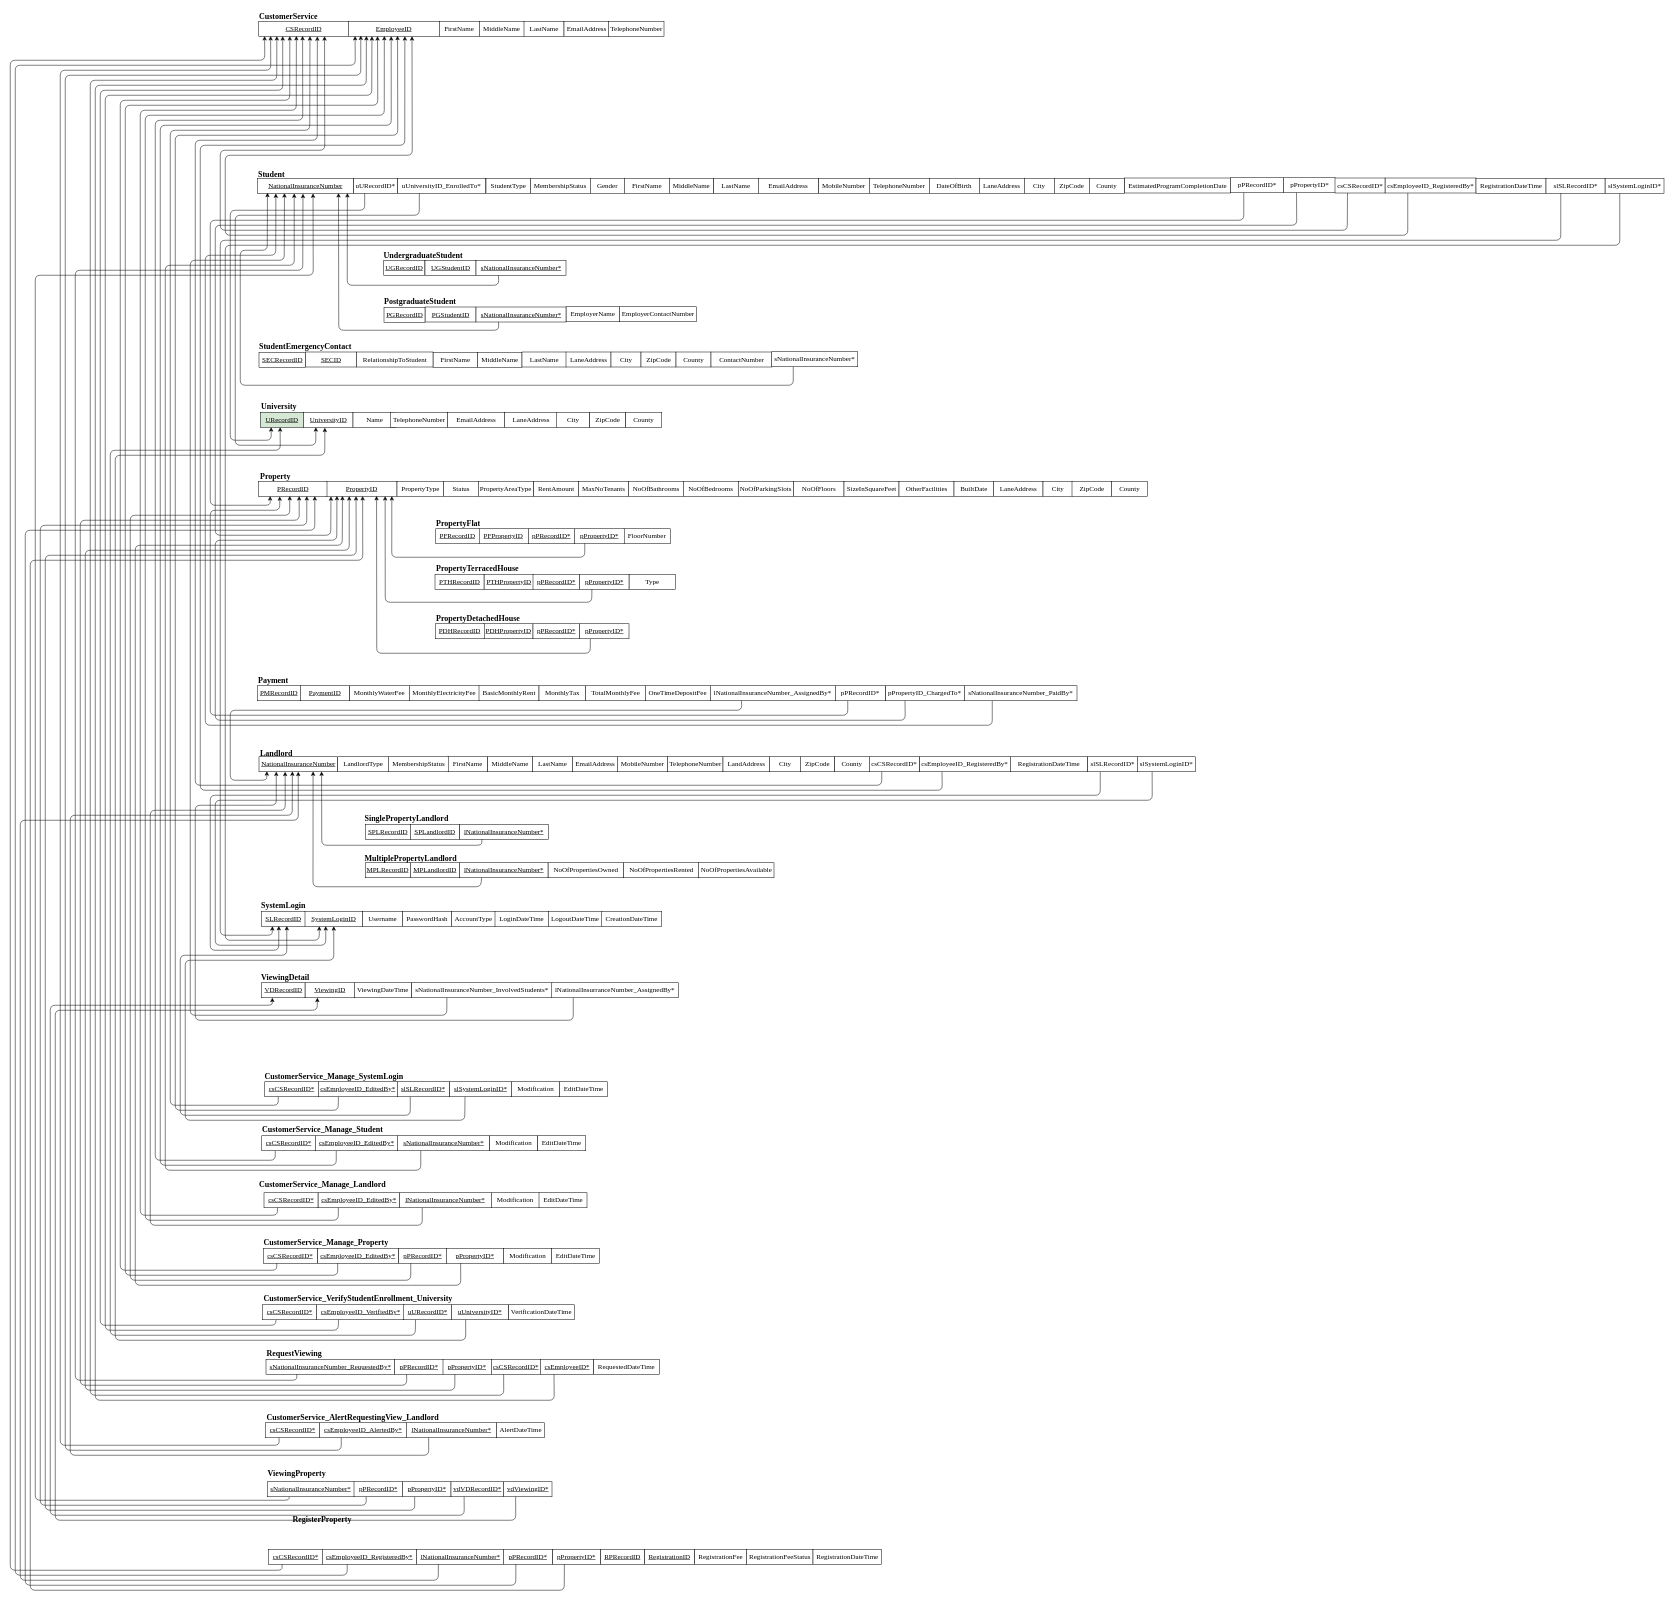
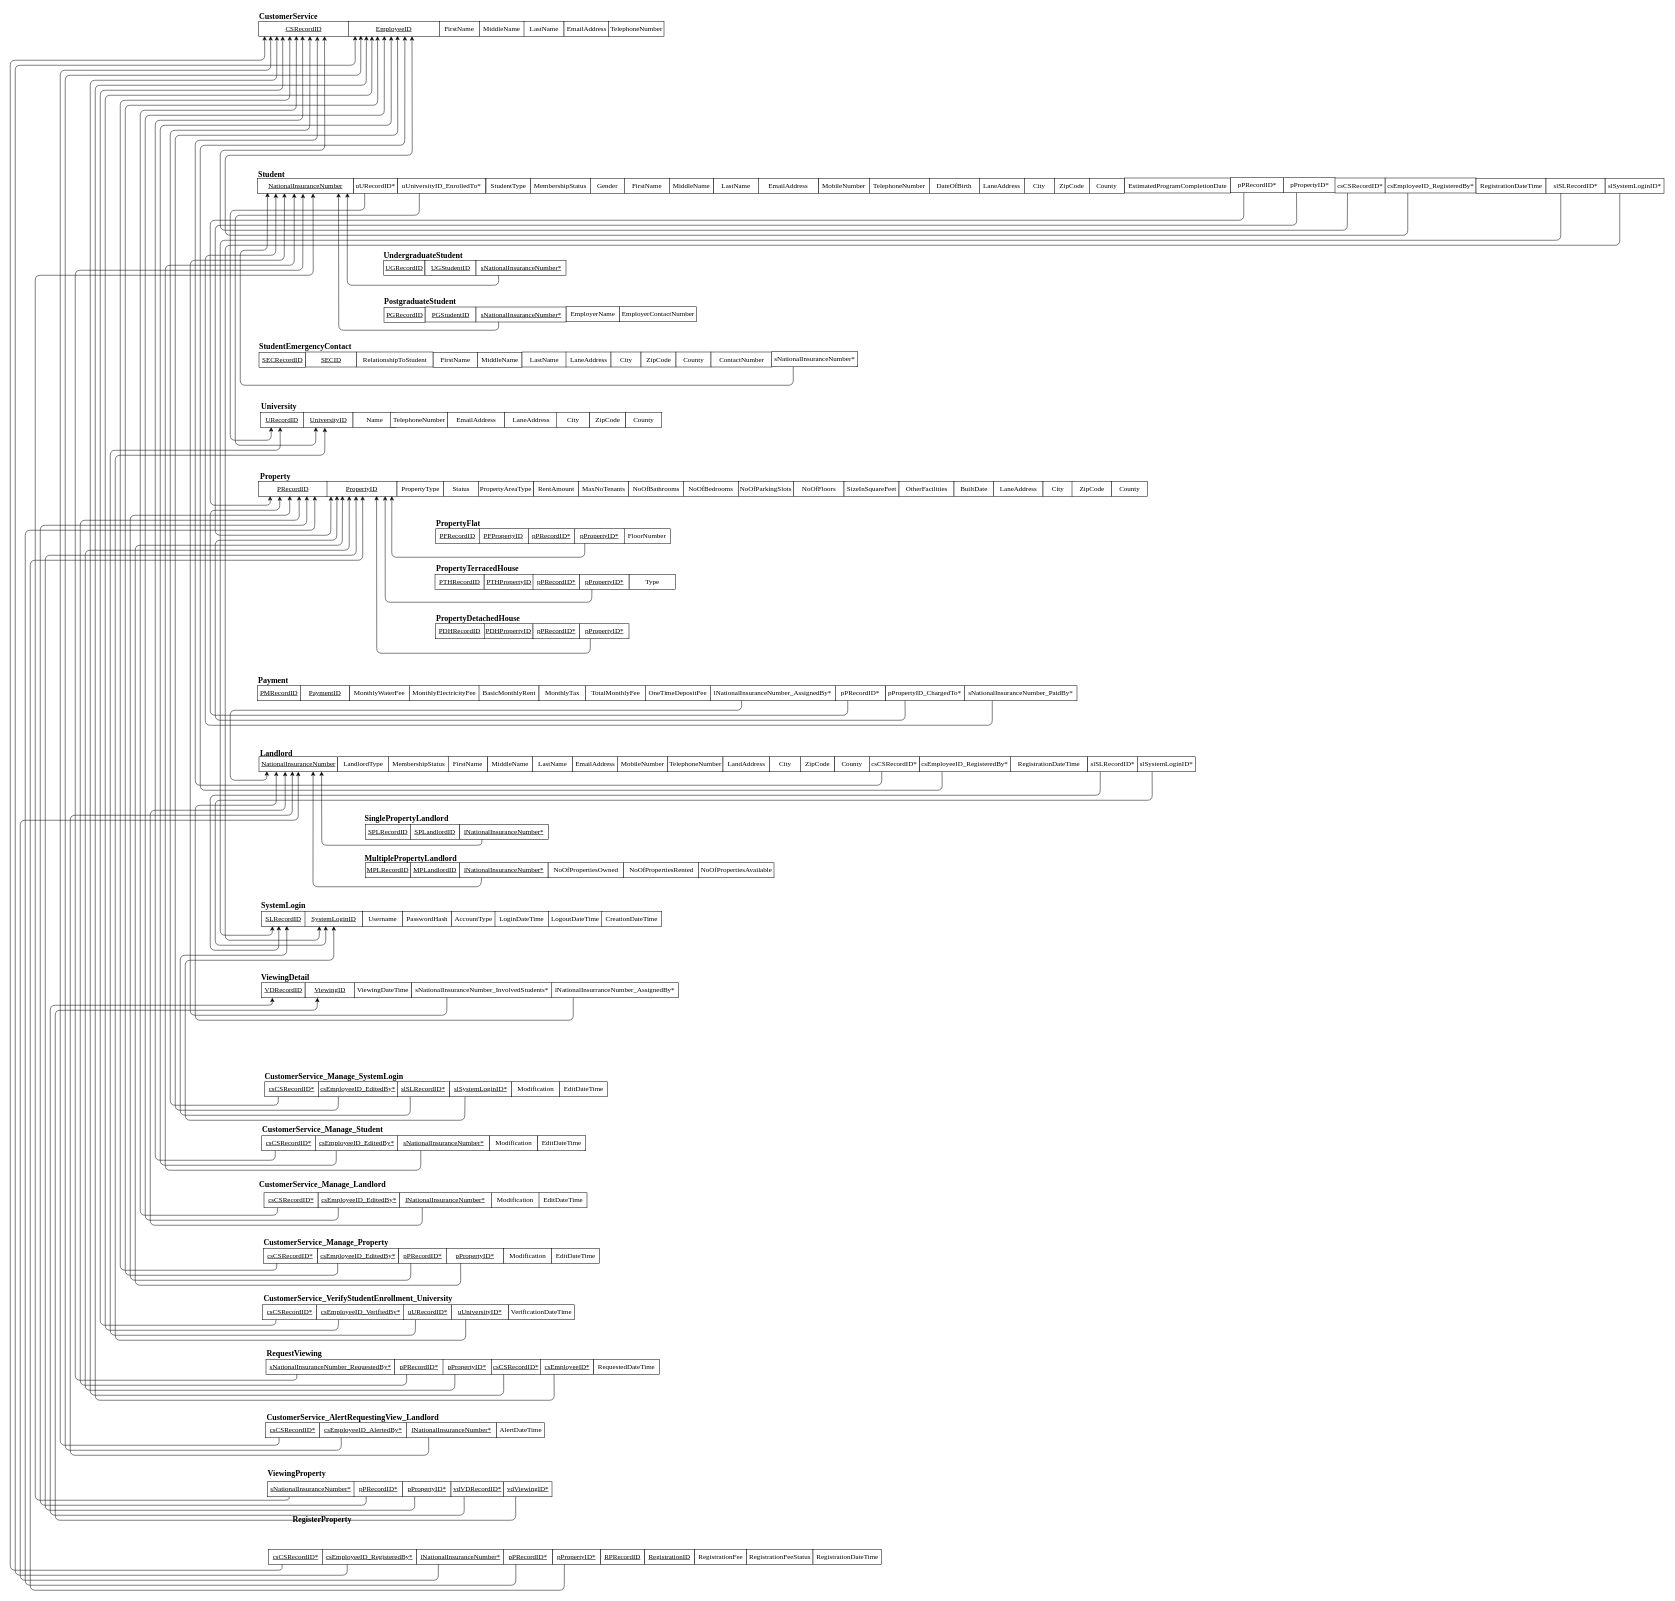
node "URecordID": fillcolor #d5e8d4 -> #ffffff
